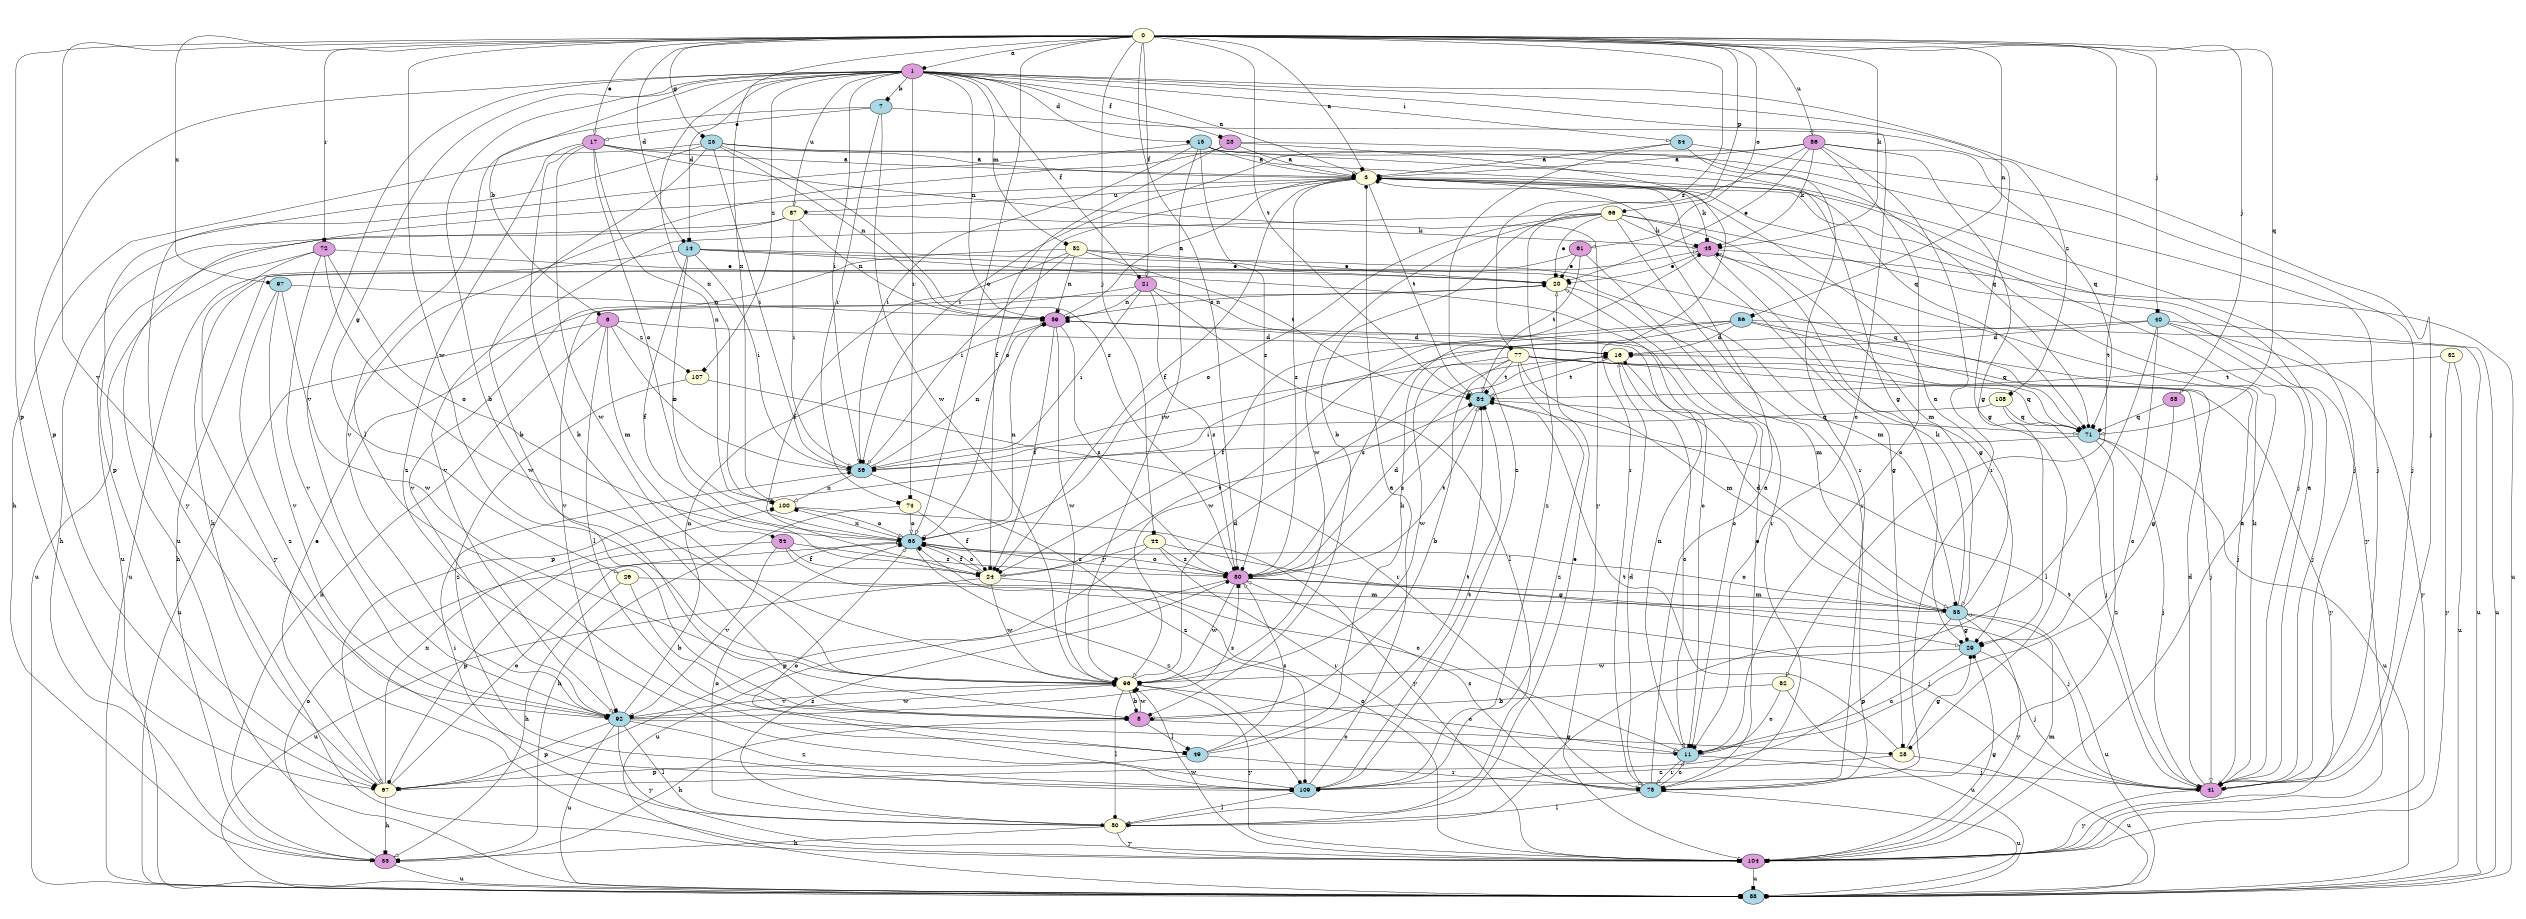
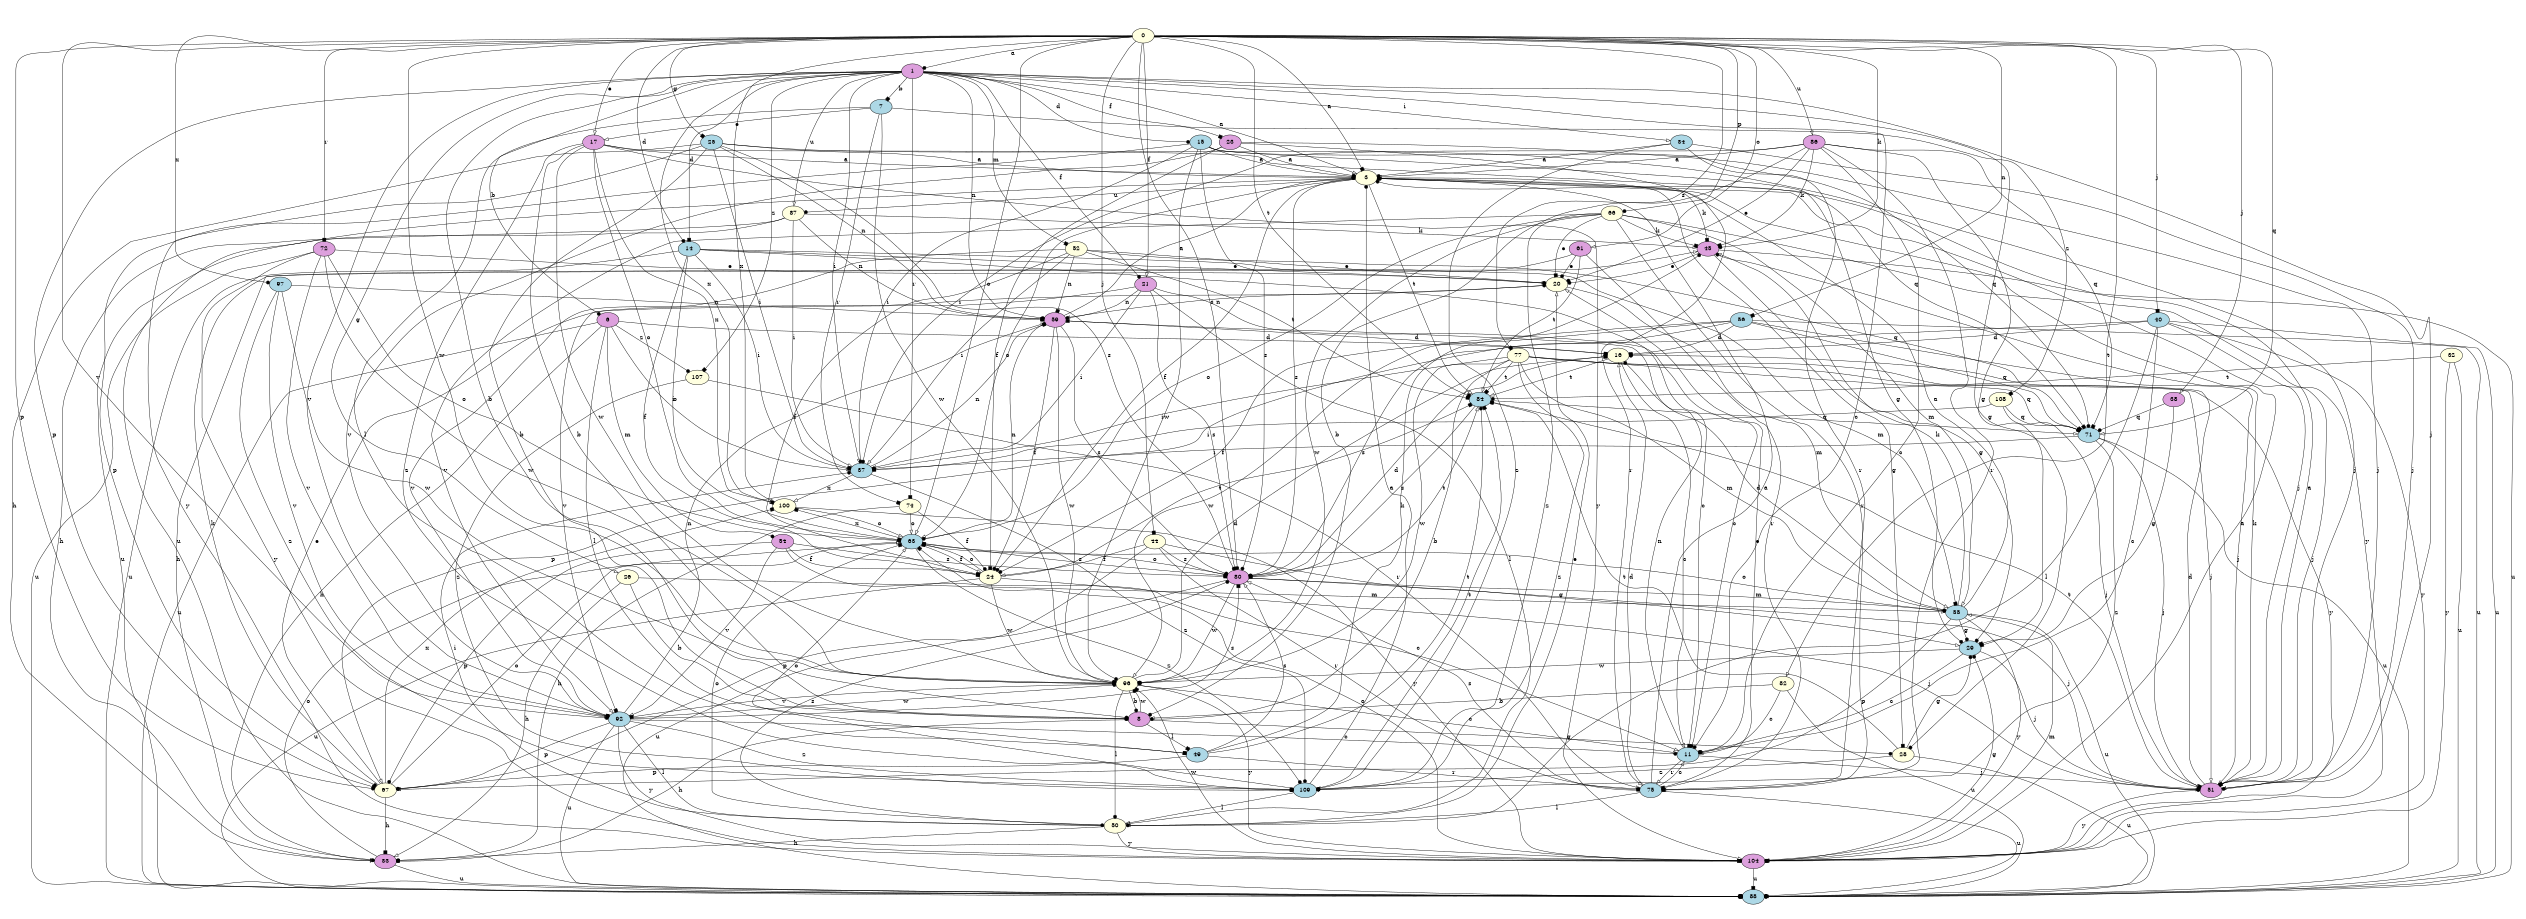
node "36": label "36" -> "37"
edge "44" -> "24": label "y" -> "f"
node "41": label "41" -> "51"
